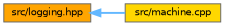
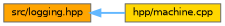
node "src/machine.cpp": label "src/machine.cpp" -> "hpp/machine.cpp"
